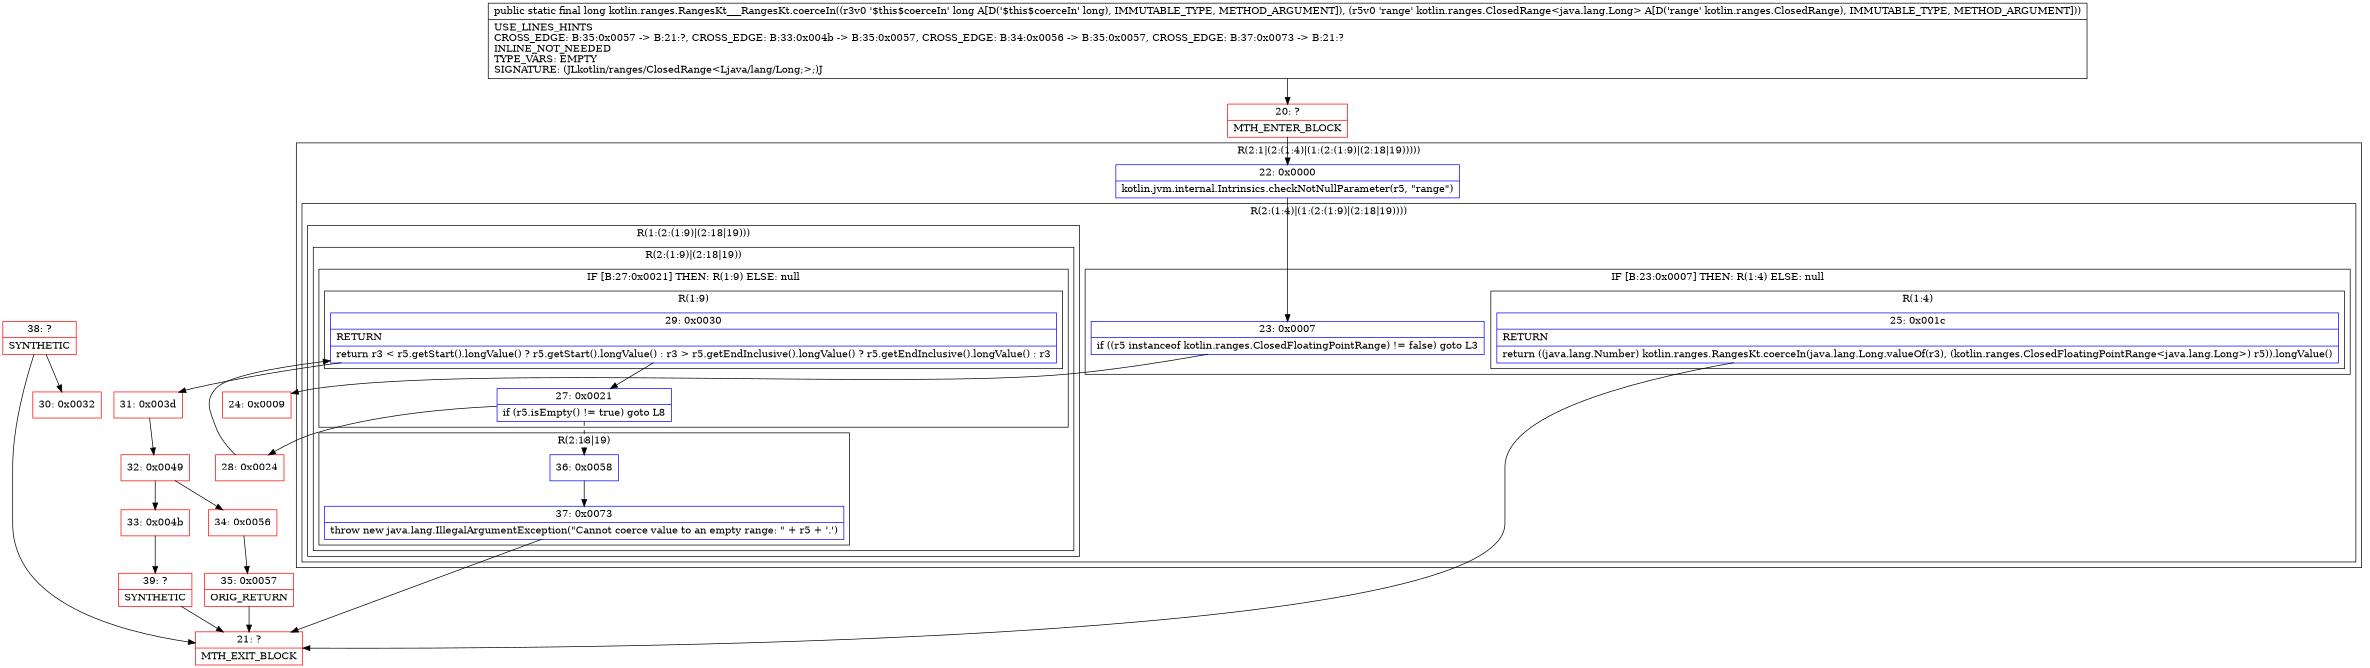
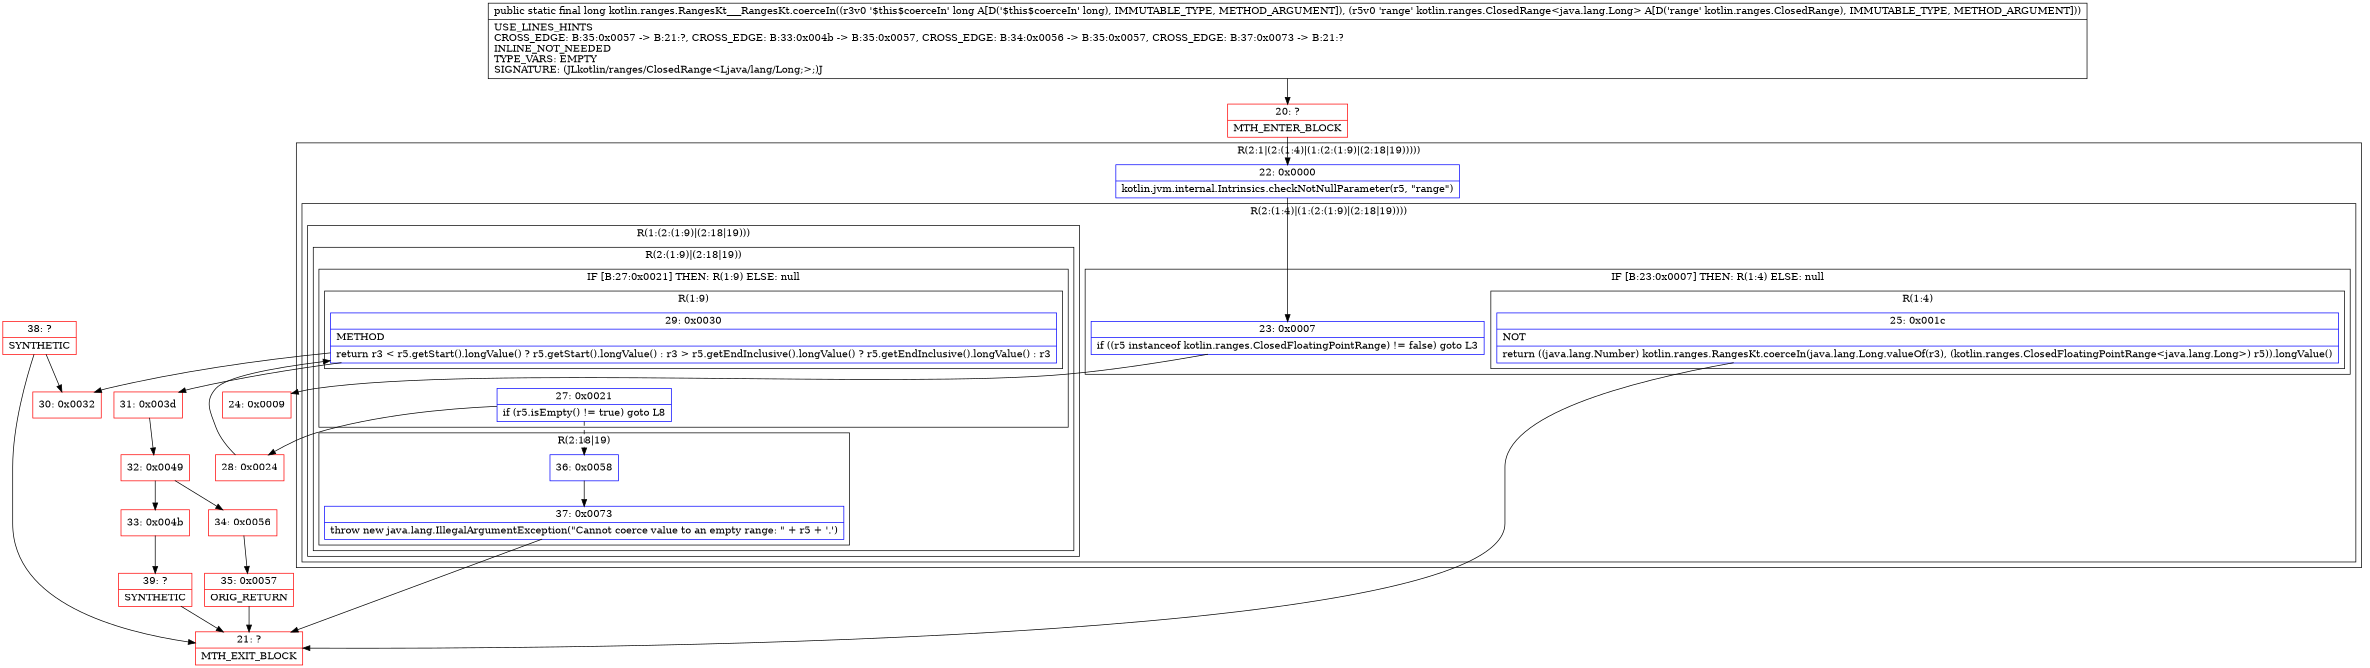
node "29: 0x0030": text "RETURN" -> "METHOD"
node "25: 0x001c": text "RETURN" -> "NOT"
edge "29: 0x0030" -> "27: 0x0021": now "29: 0x0030" -> "30: 0x0032"
